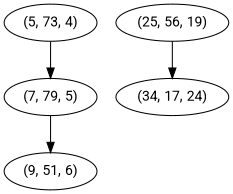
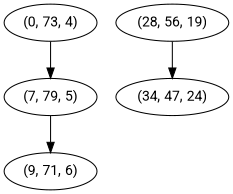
node "(5, 73, 4)": label "(5, 73, 4)" -> "(0, 73, 4)"
node "(25, 56, 19)": label "(25, 56, 19)" -> "(28, 56, 19)"
node "(34, 17, 24)": label "(34, 17, 24)" -> "(34, 47, 24)"
node "(9, 51, 6)": label "(9, 51, 6)" -> "(9, 71, 6)"
